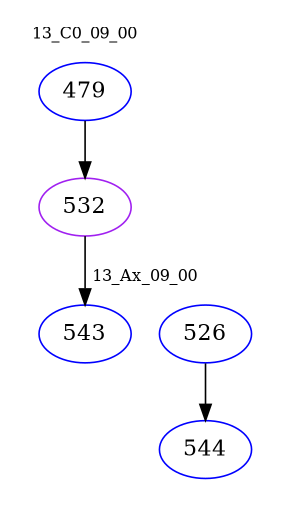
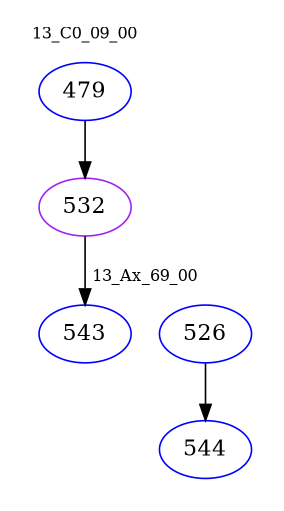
cluster "13_Ax_09_00": label "13_Ax_09_00" -> "13_Ax_69_00"
